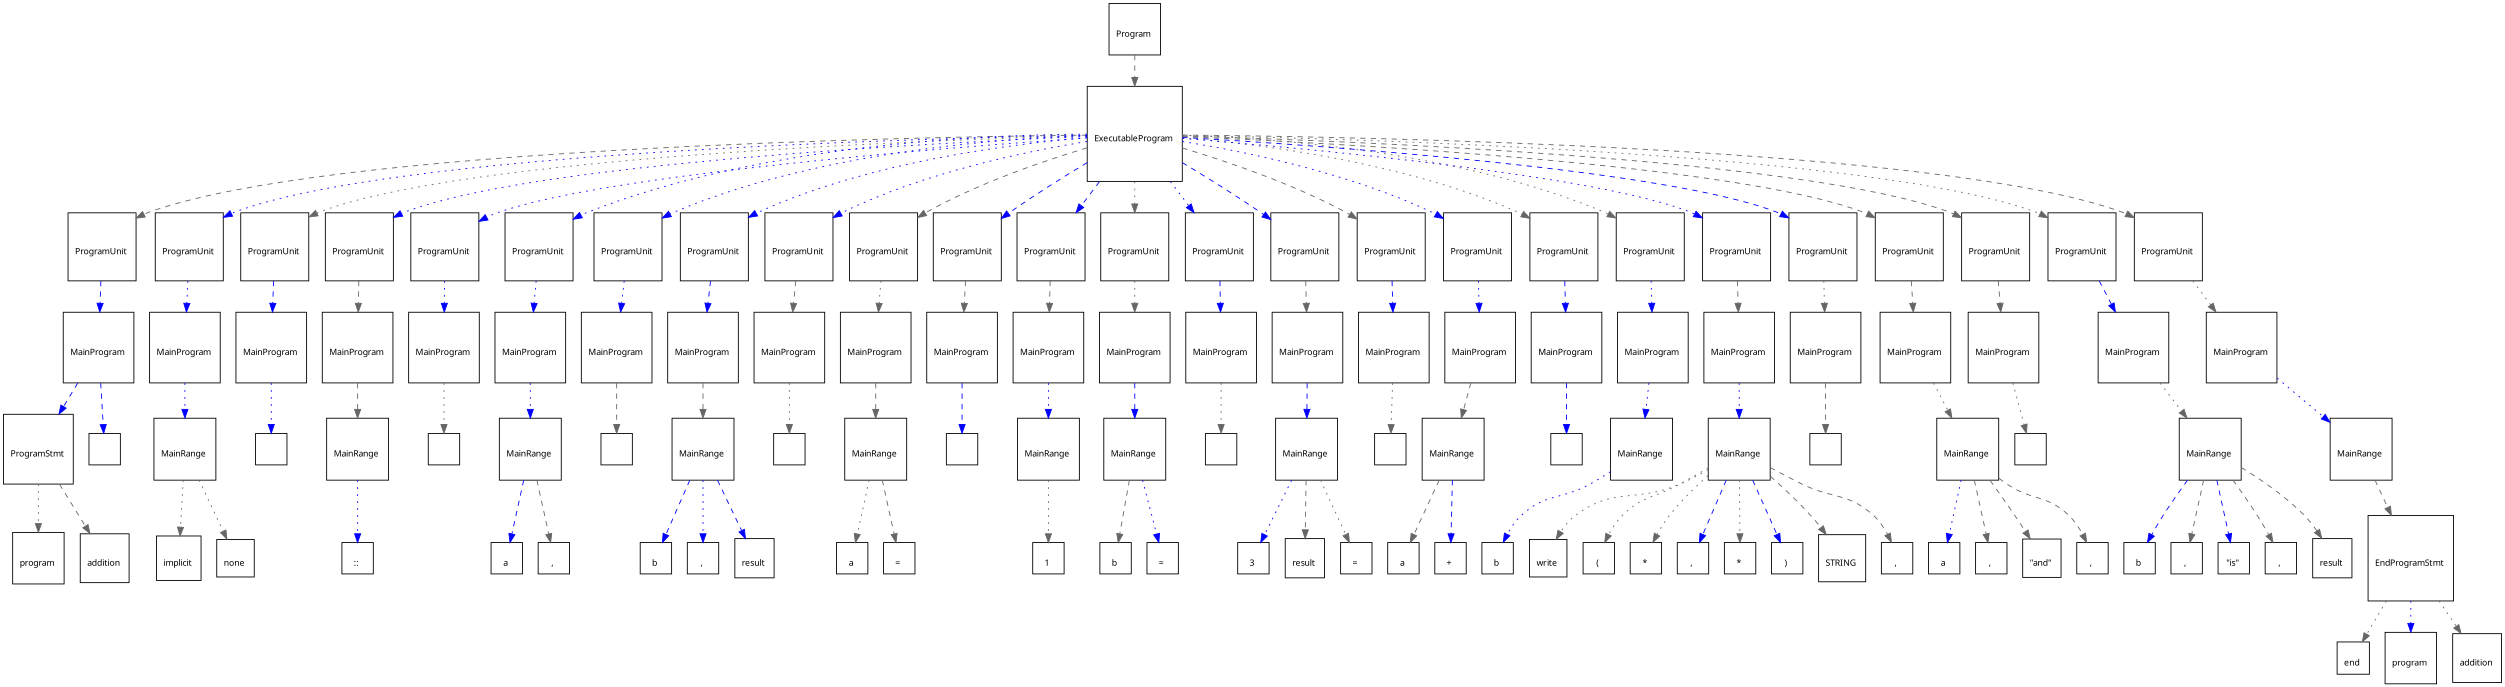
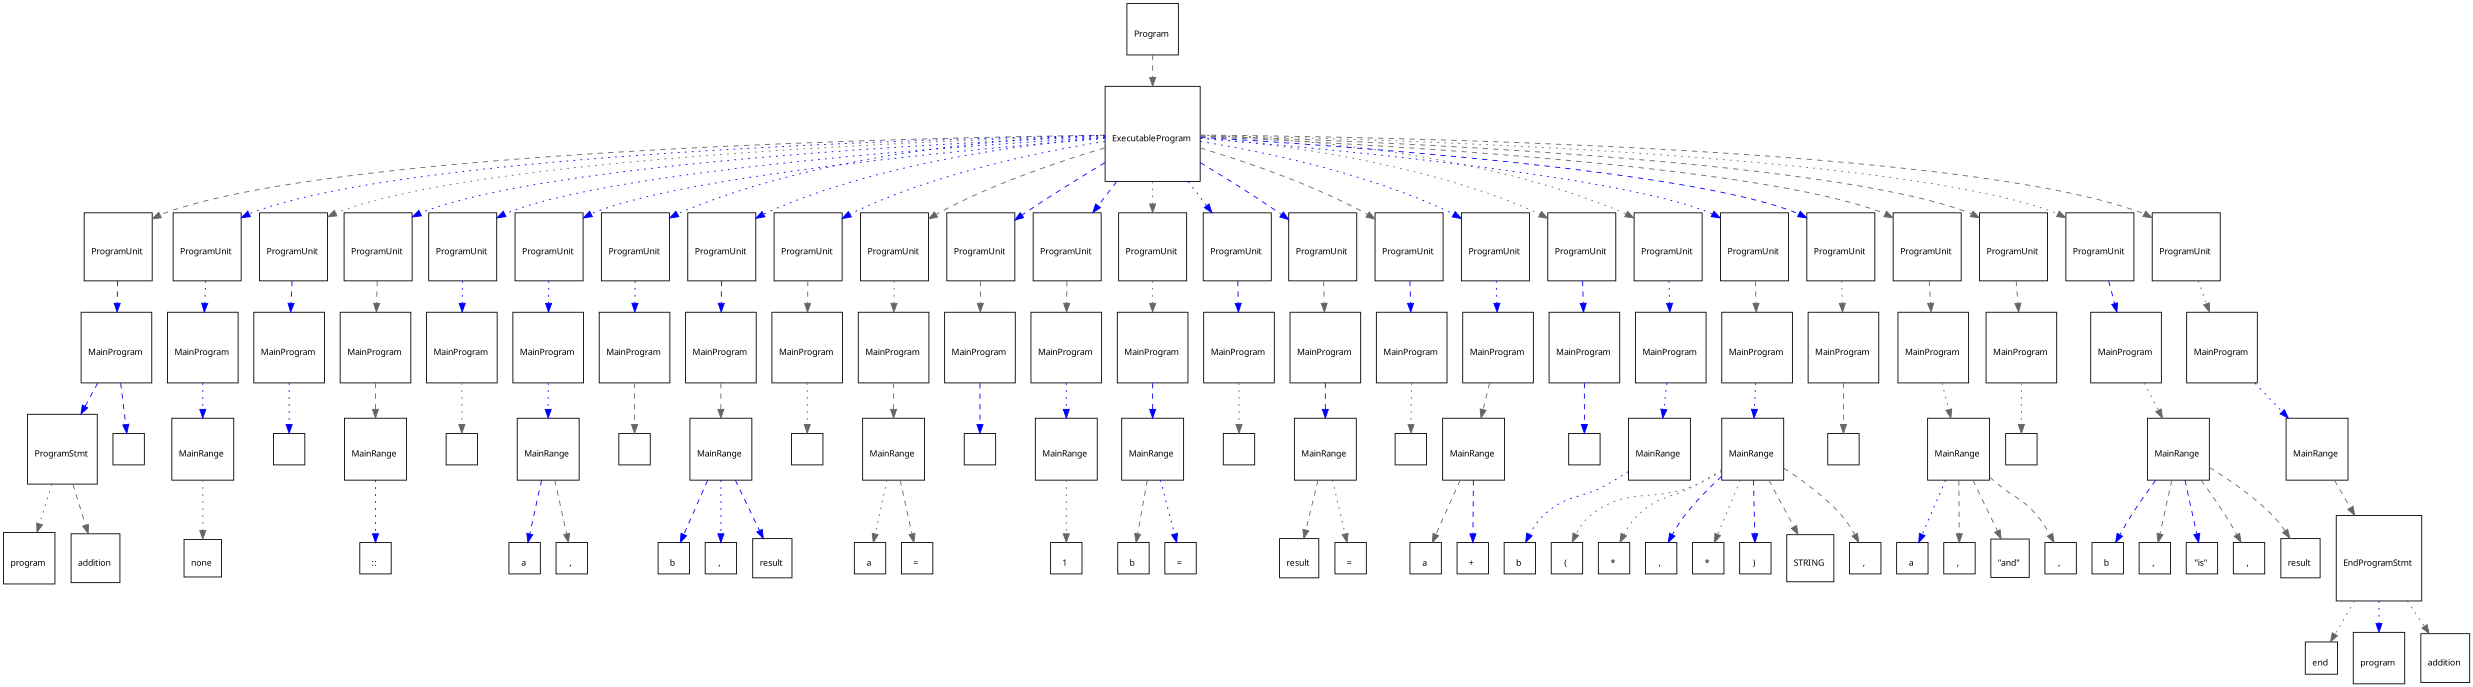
node "implicit": removed
node "3": removed
node "write": removed
